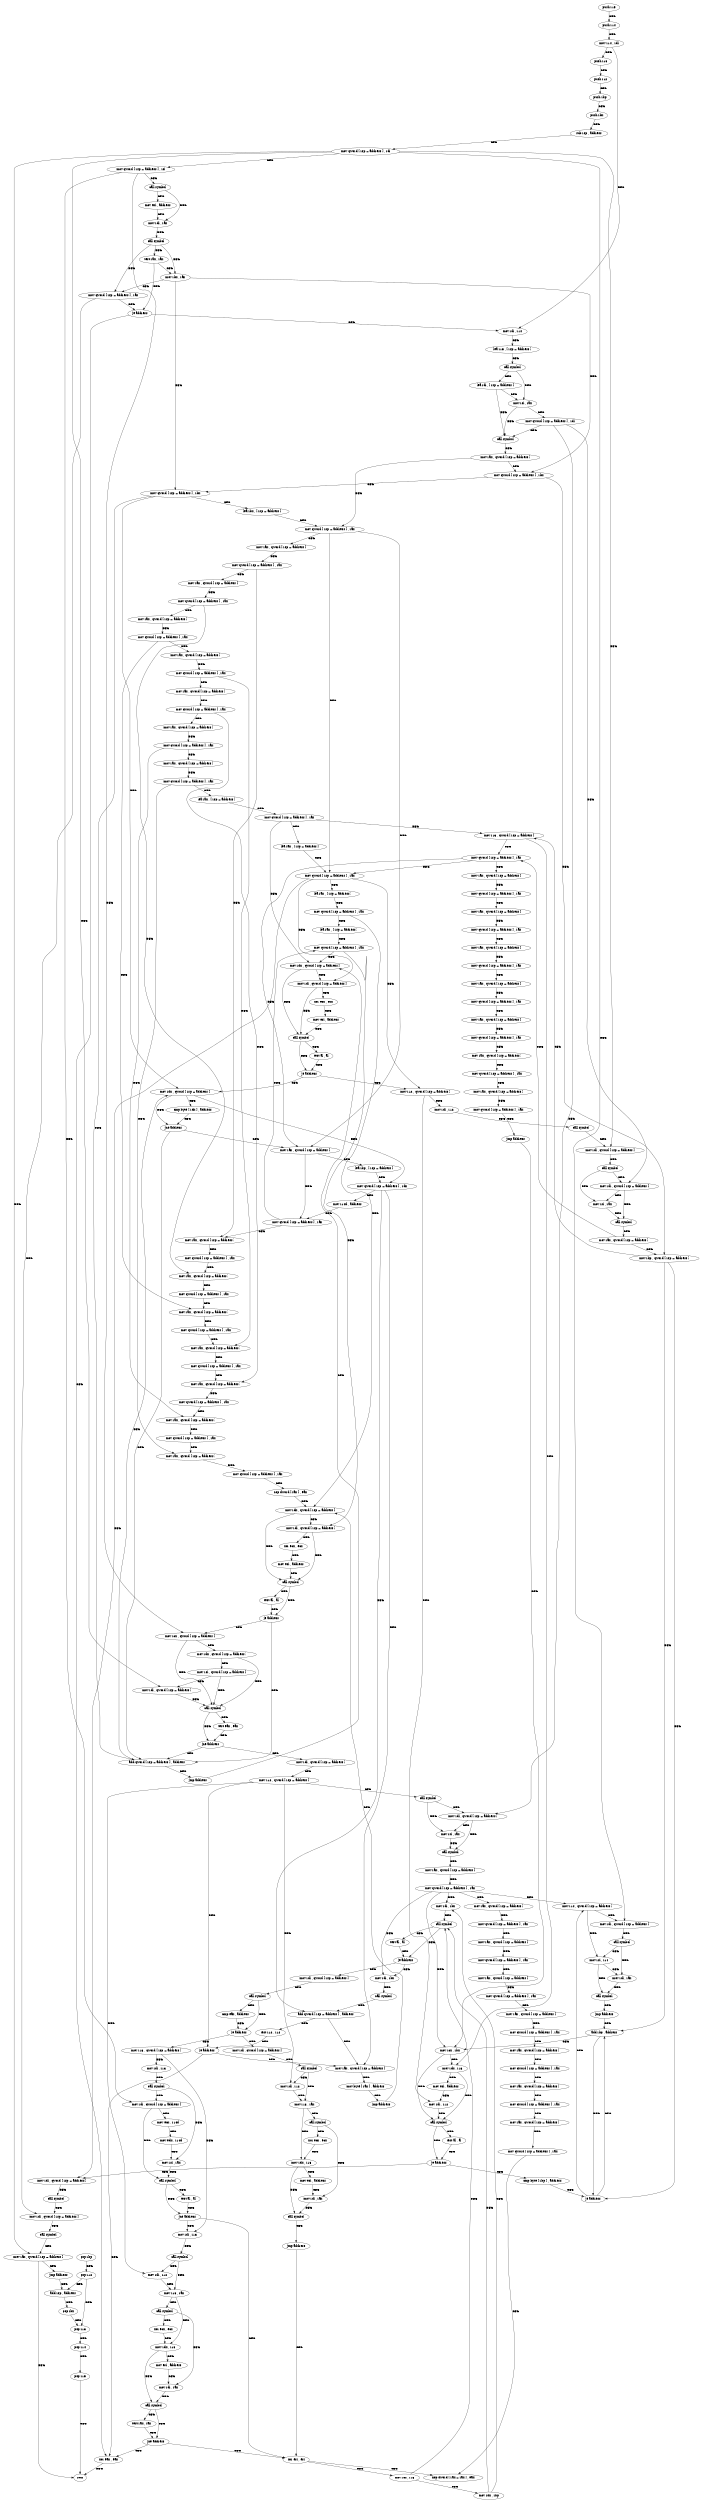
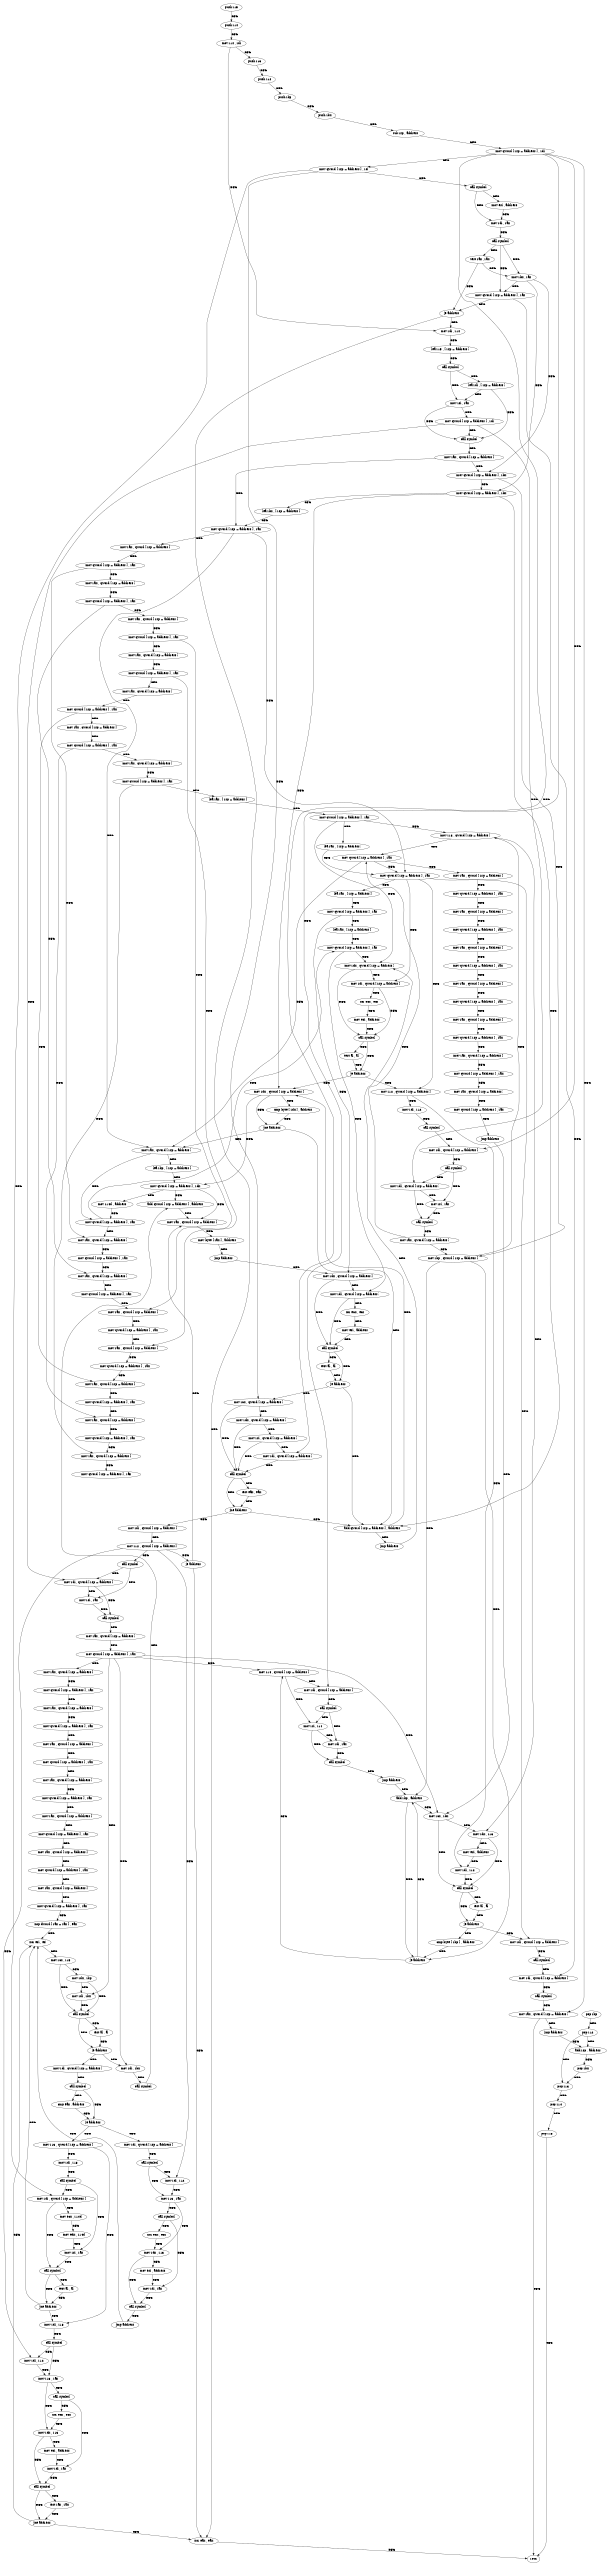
node "nop dword [ rax ] , eax": removed
node "test r12 , r12": removed
edge "xor esi , esi" -> "nop dword [ rax + rax ] , eax": reversed
